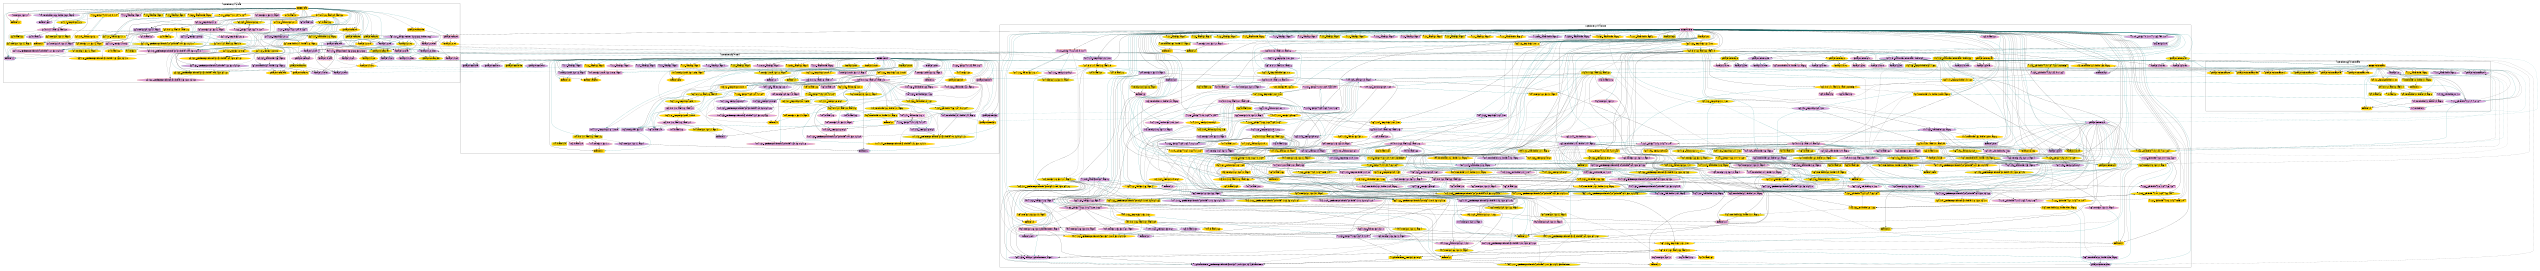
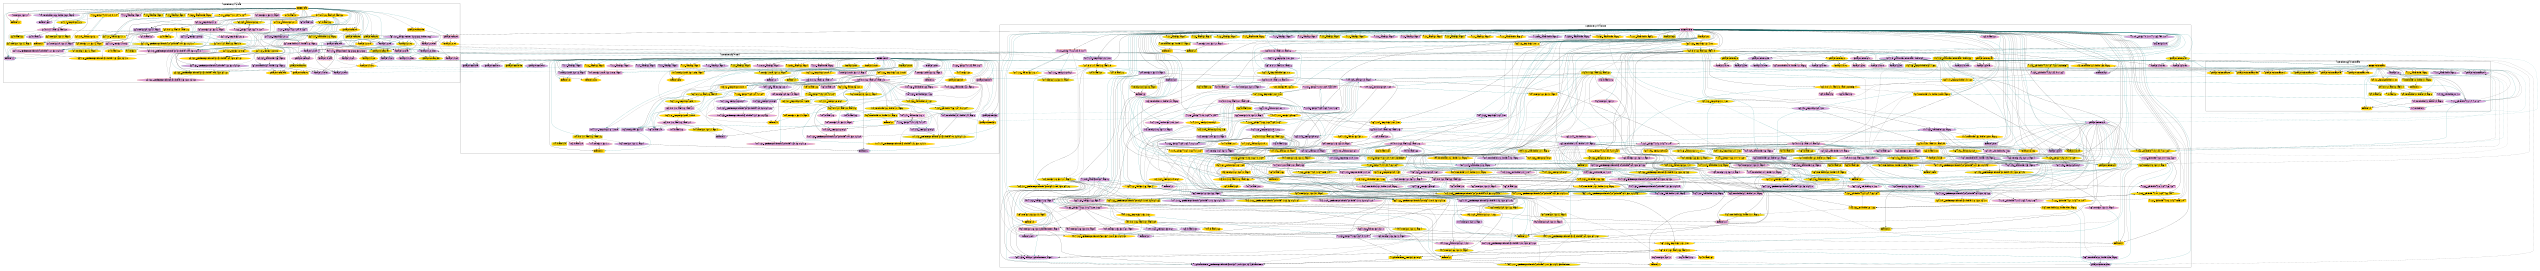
node "[83]: store double %14 , double* %16 , align 8": fillcolor gold -> plum
node "FinalUse(%alloca_c)": label "FinalUse(%alloca_c)" -> "FinalUse(%row_c)"
node "[167]: store double %97 , double* %95 , align 8": fillcolor gold -> plum
